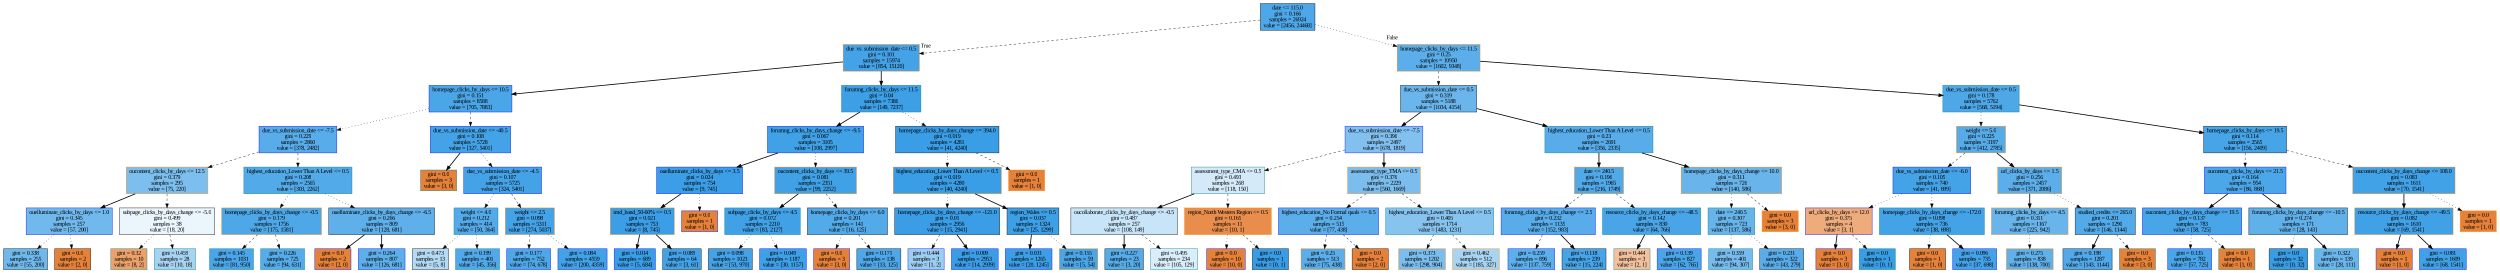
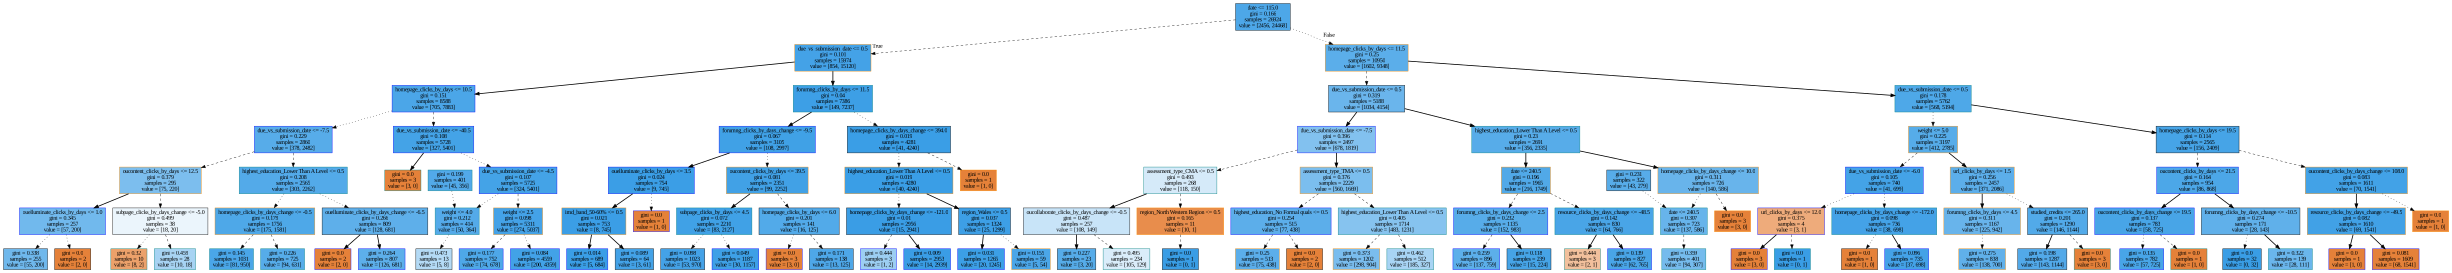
edge "weight <= 4.0 gini = 0.212 samples = 414 value = [50, 364]" -> "gini = 0.199 samples = 401 value = [45, 356]": reversed
edge "date <= 240.5 gini = 0.307 samples = 723 value = [137, 586]" -> "gini = 0.359 samples = 401 value = [94, 307]": style dotted -> dashed
edge "date <= 240.5 gini = 0.307 samples = 723 value = [137, 586]" -> "gini = 0.231 samples = 322 value = [43, 279]": reversed
node "gini = 0.0 samples = 10 value = [10, 0]": removed
node "gini = 0.462 samples = 512 value = [185, 327]": color darkorange -> teal
node "gini = 0.081 samples = 1609 value = [68, 1541]": fillcolor #399de5f4 -> #e58139ff
